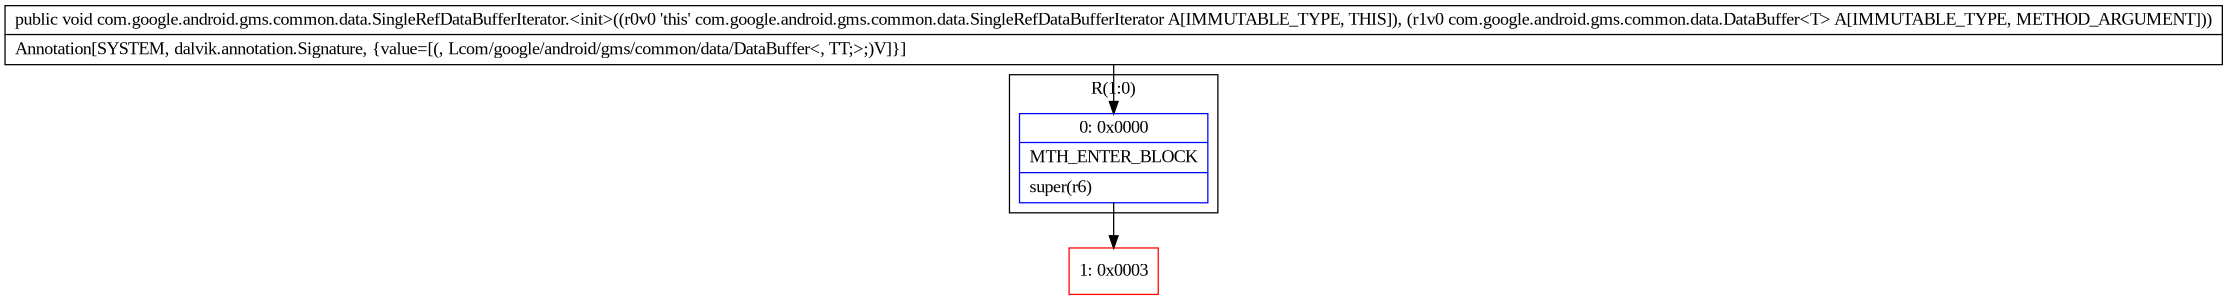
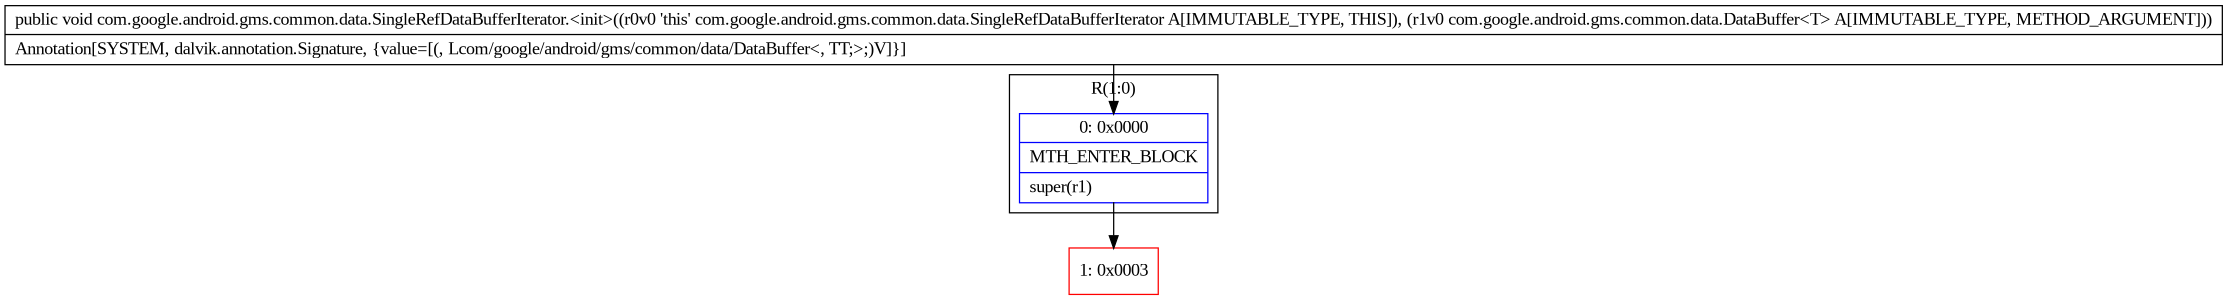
node "0: 0x0000": text "super(r6)" -> "super(r1)"
